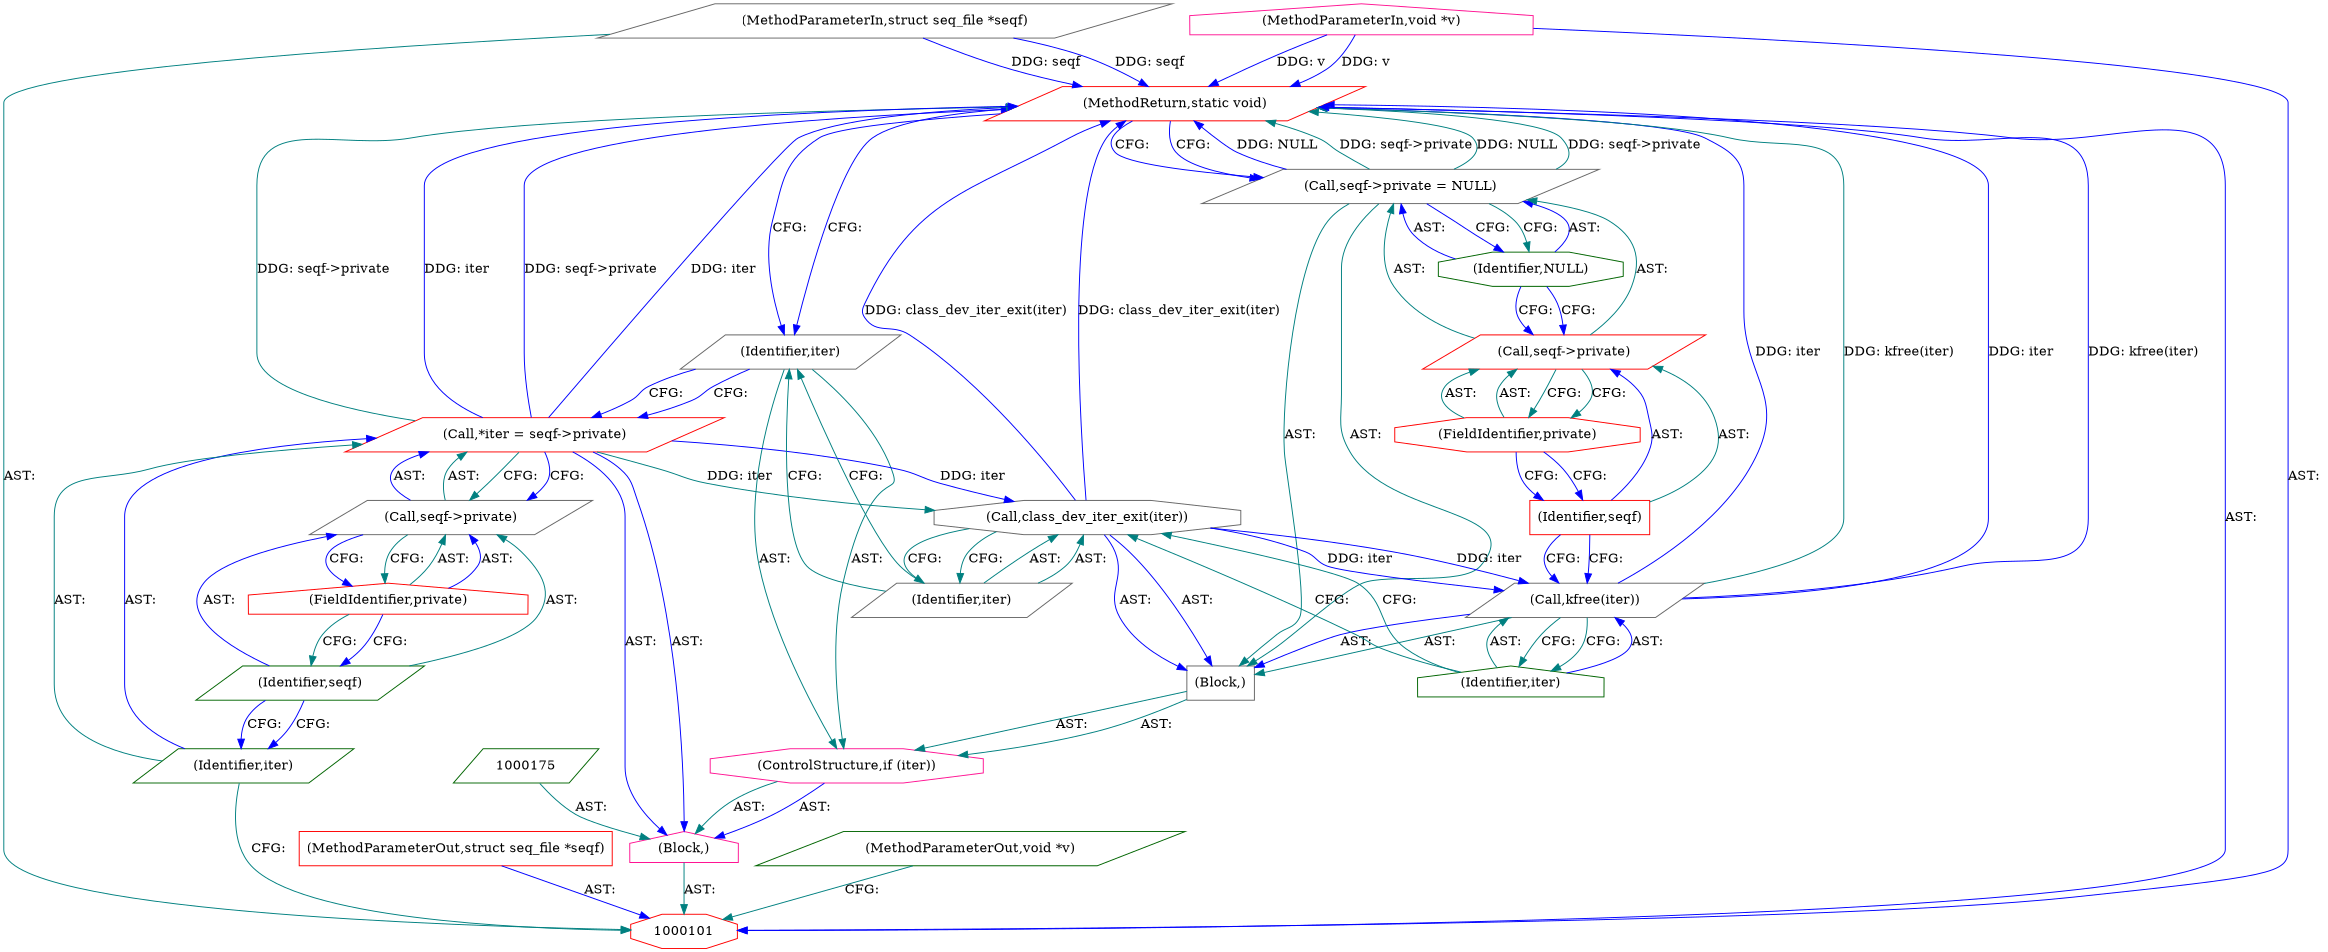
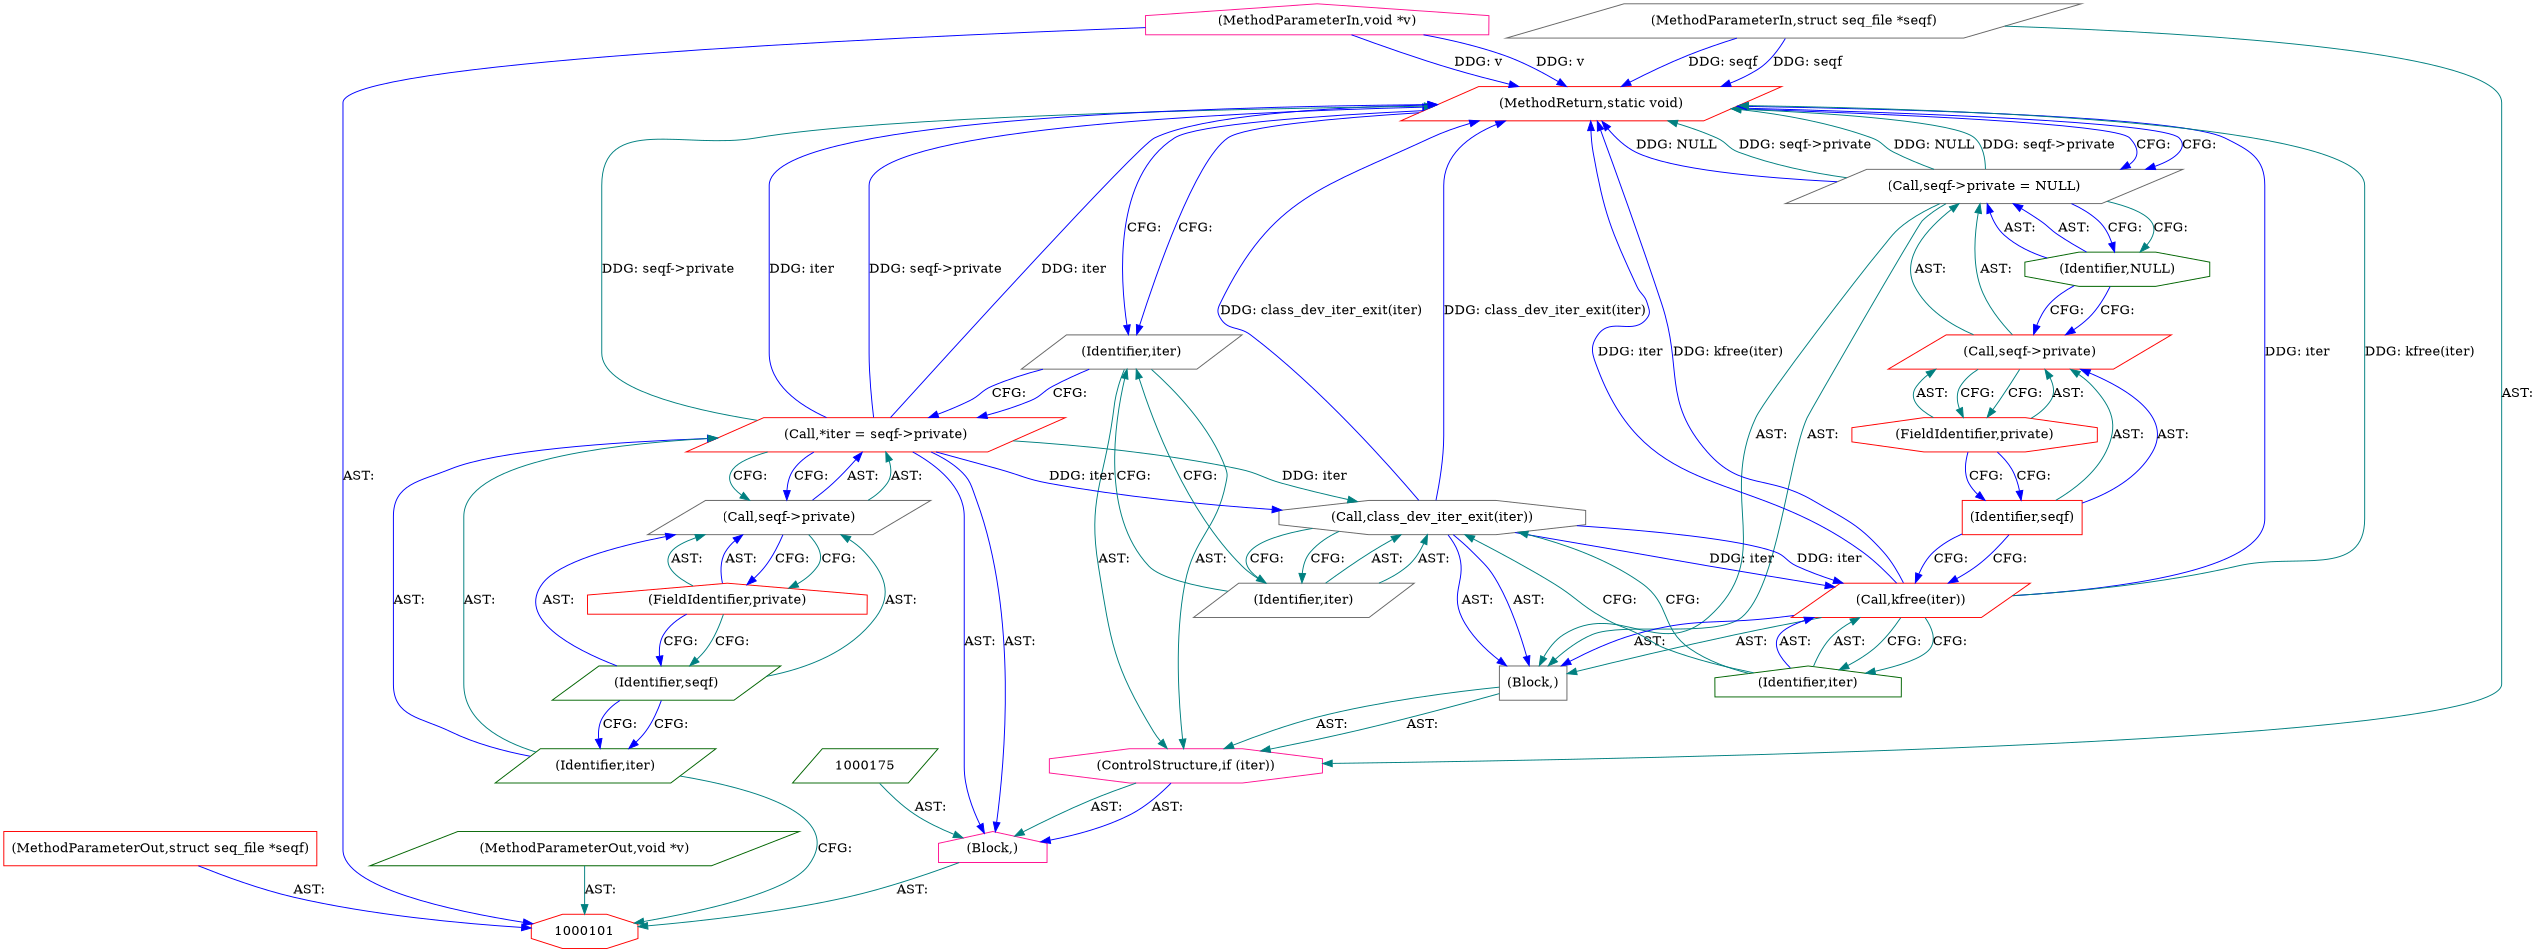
edge "(MethodParameterIn,struct seq_file *seqf)" -> "1000101": now "(MethodParameterIn,struct seq_file *seqf)" -> "(ControlStructure,if (iter))"
node "(Call,kfree(iter))": color gray40 -> red
edge "(MethodReturn,static void)" -> "1000101": removed, label "AST:"
edge "(MethodParameterOut,void *v)" -> "1000101": label "CFG: " -> "AST: "
